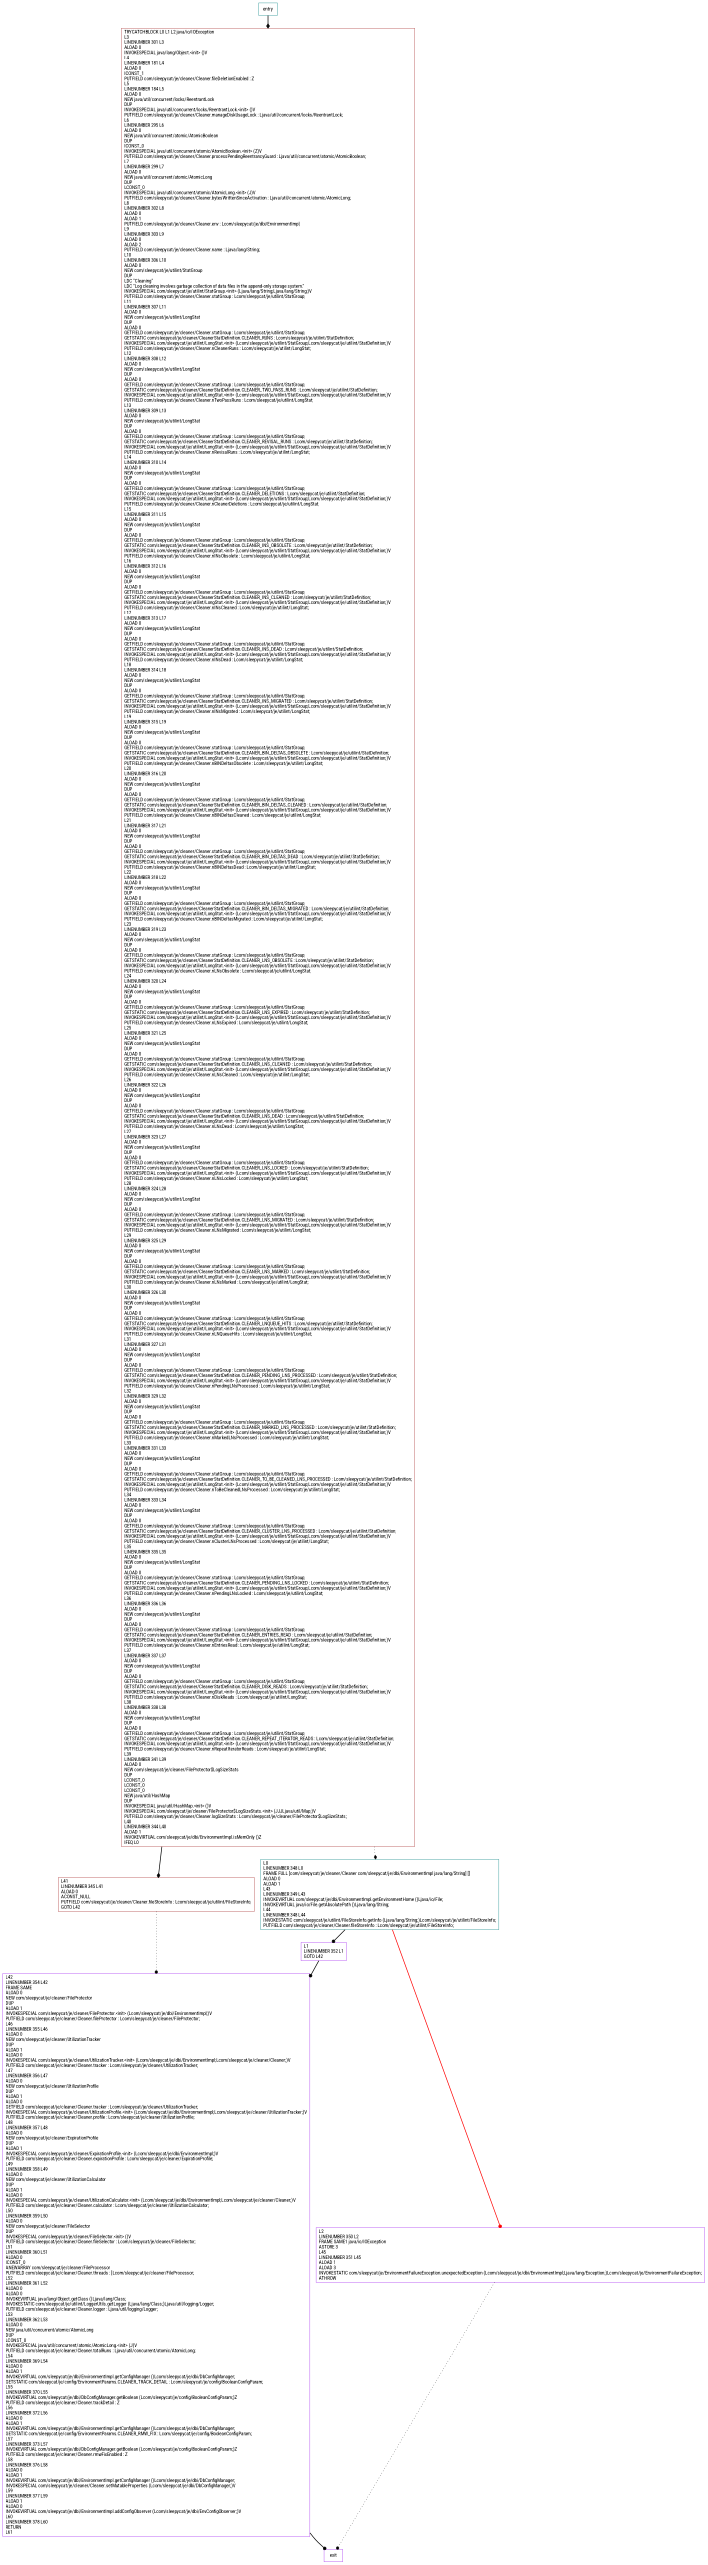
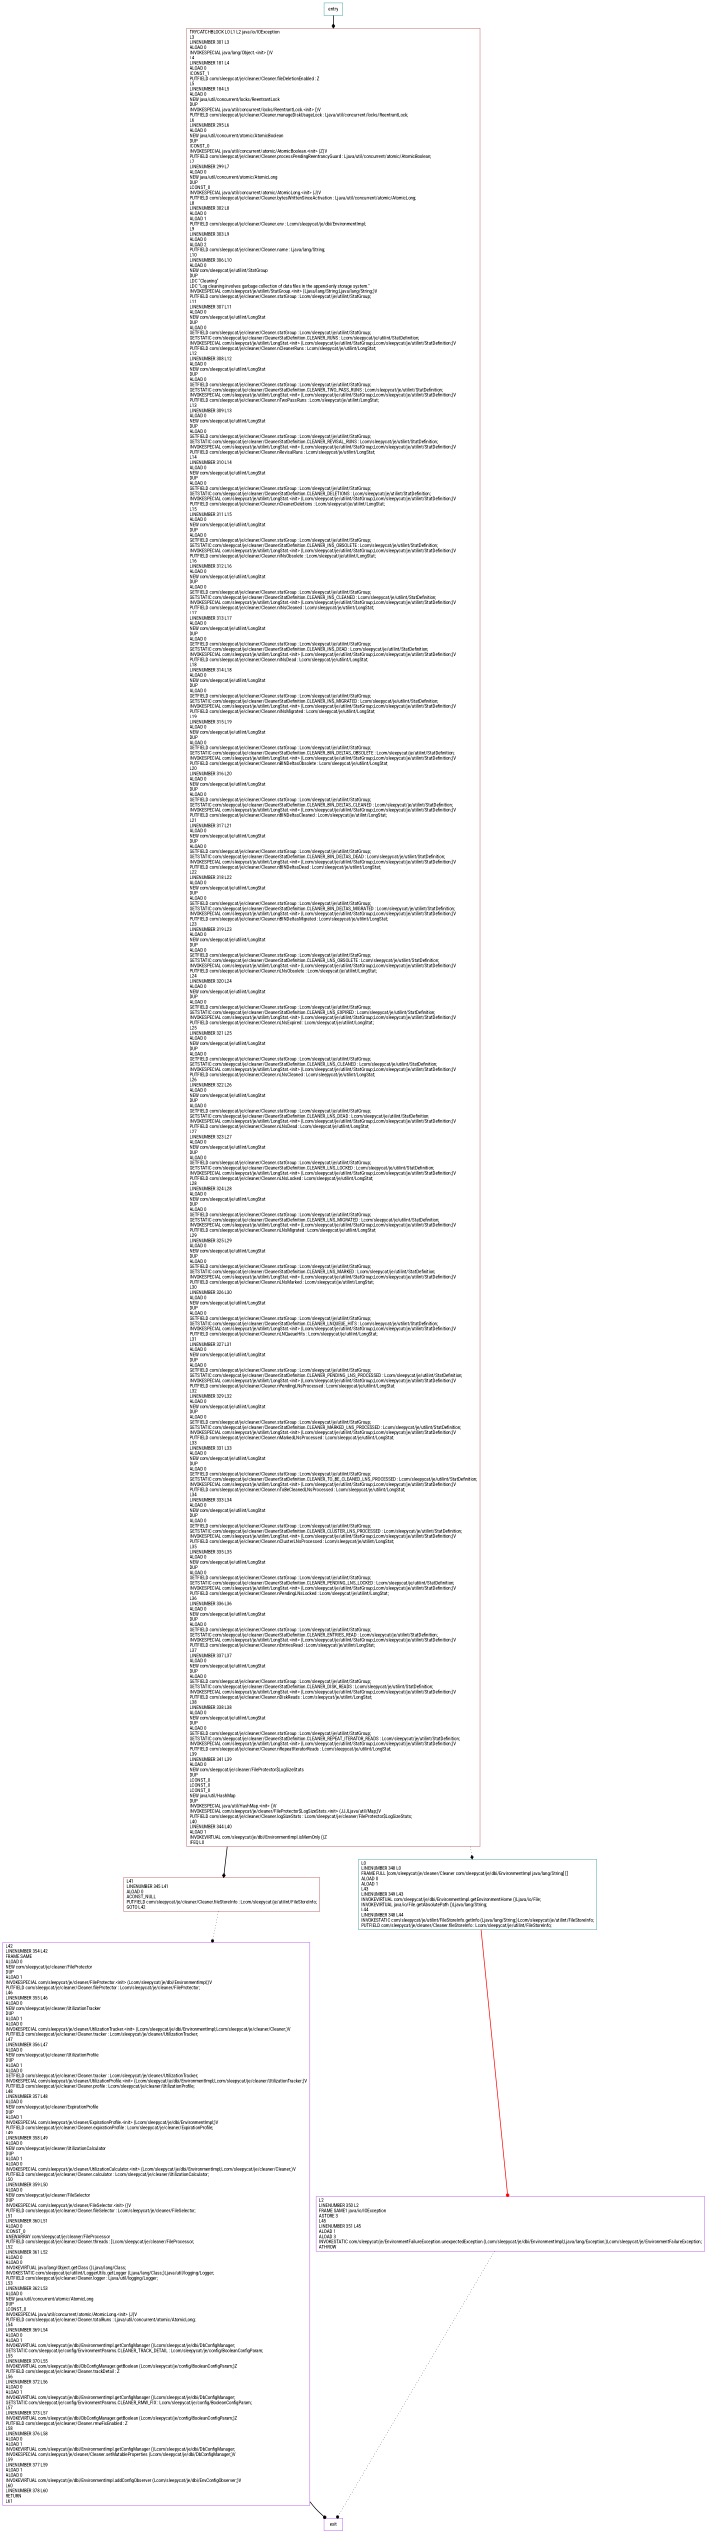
node "L1 LINENUMBER 352 L1 GOTO L42": removed
